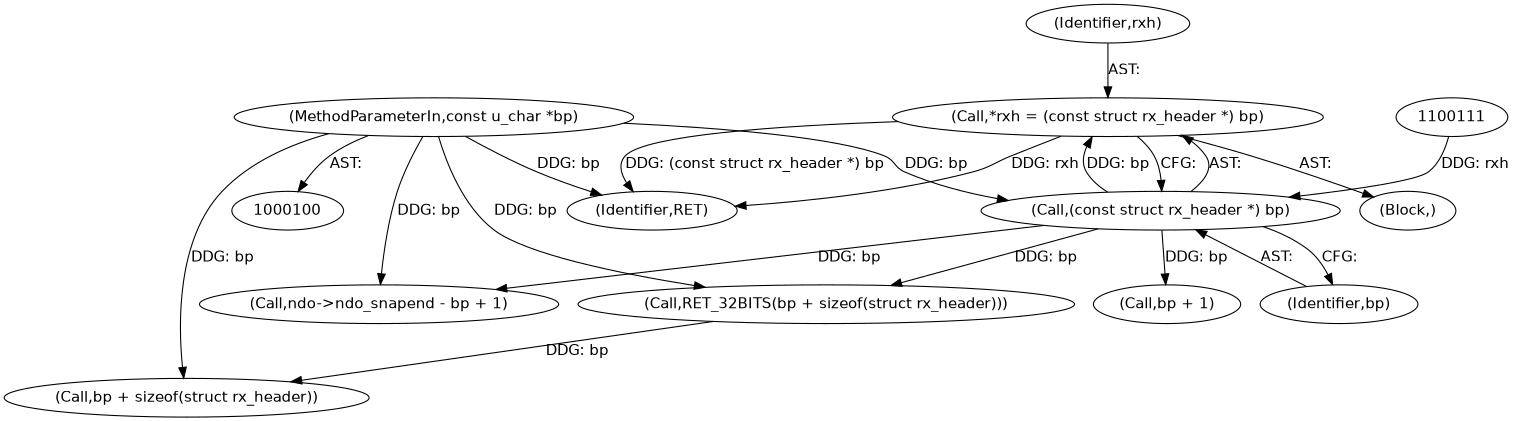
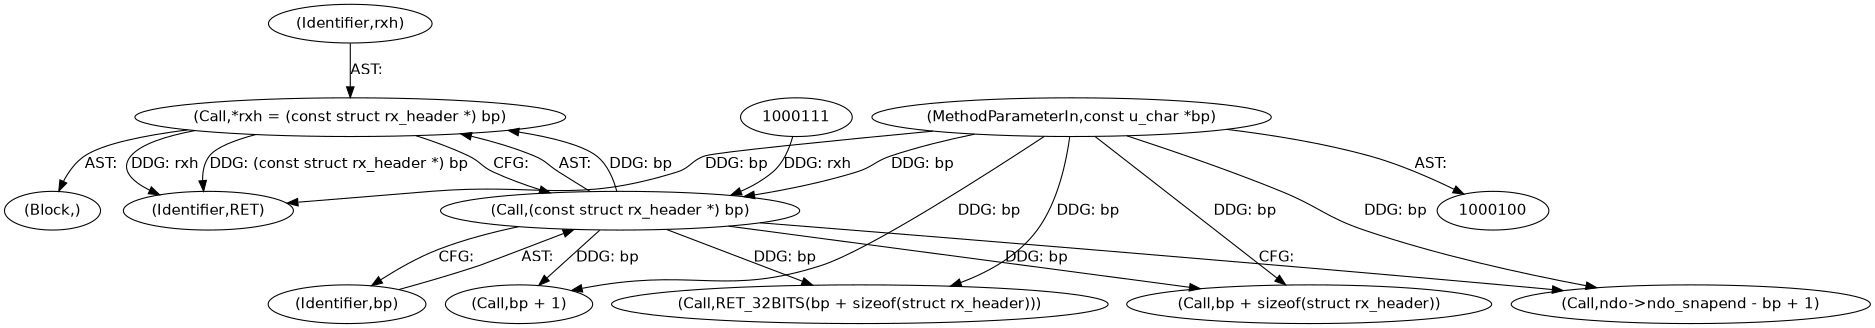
node "1100111": label "1100111" -> "1000111"
edge "(Call,(const struct rx_header *) bp)" -> "(Call,ndo->ndo_snapend - bp + 1)": label "DDG: bp" -> "CFG: "
edge "(MethodParameterIn,const u_char *bp)" -> "(Call,bp + 1)": added, label "DDG: bp"
edge "(Call,RET_32BITS(bp + sizeof(struct rx_header)))" -> "(Call,bp + sizeof(struct rx_header))": now "(Call,(const struct rx_header *) bp)" -> "(Call,bp + sizeof(struct rx_header))"
